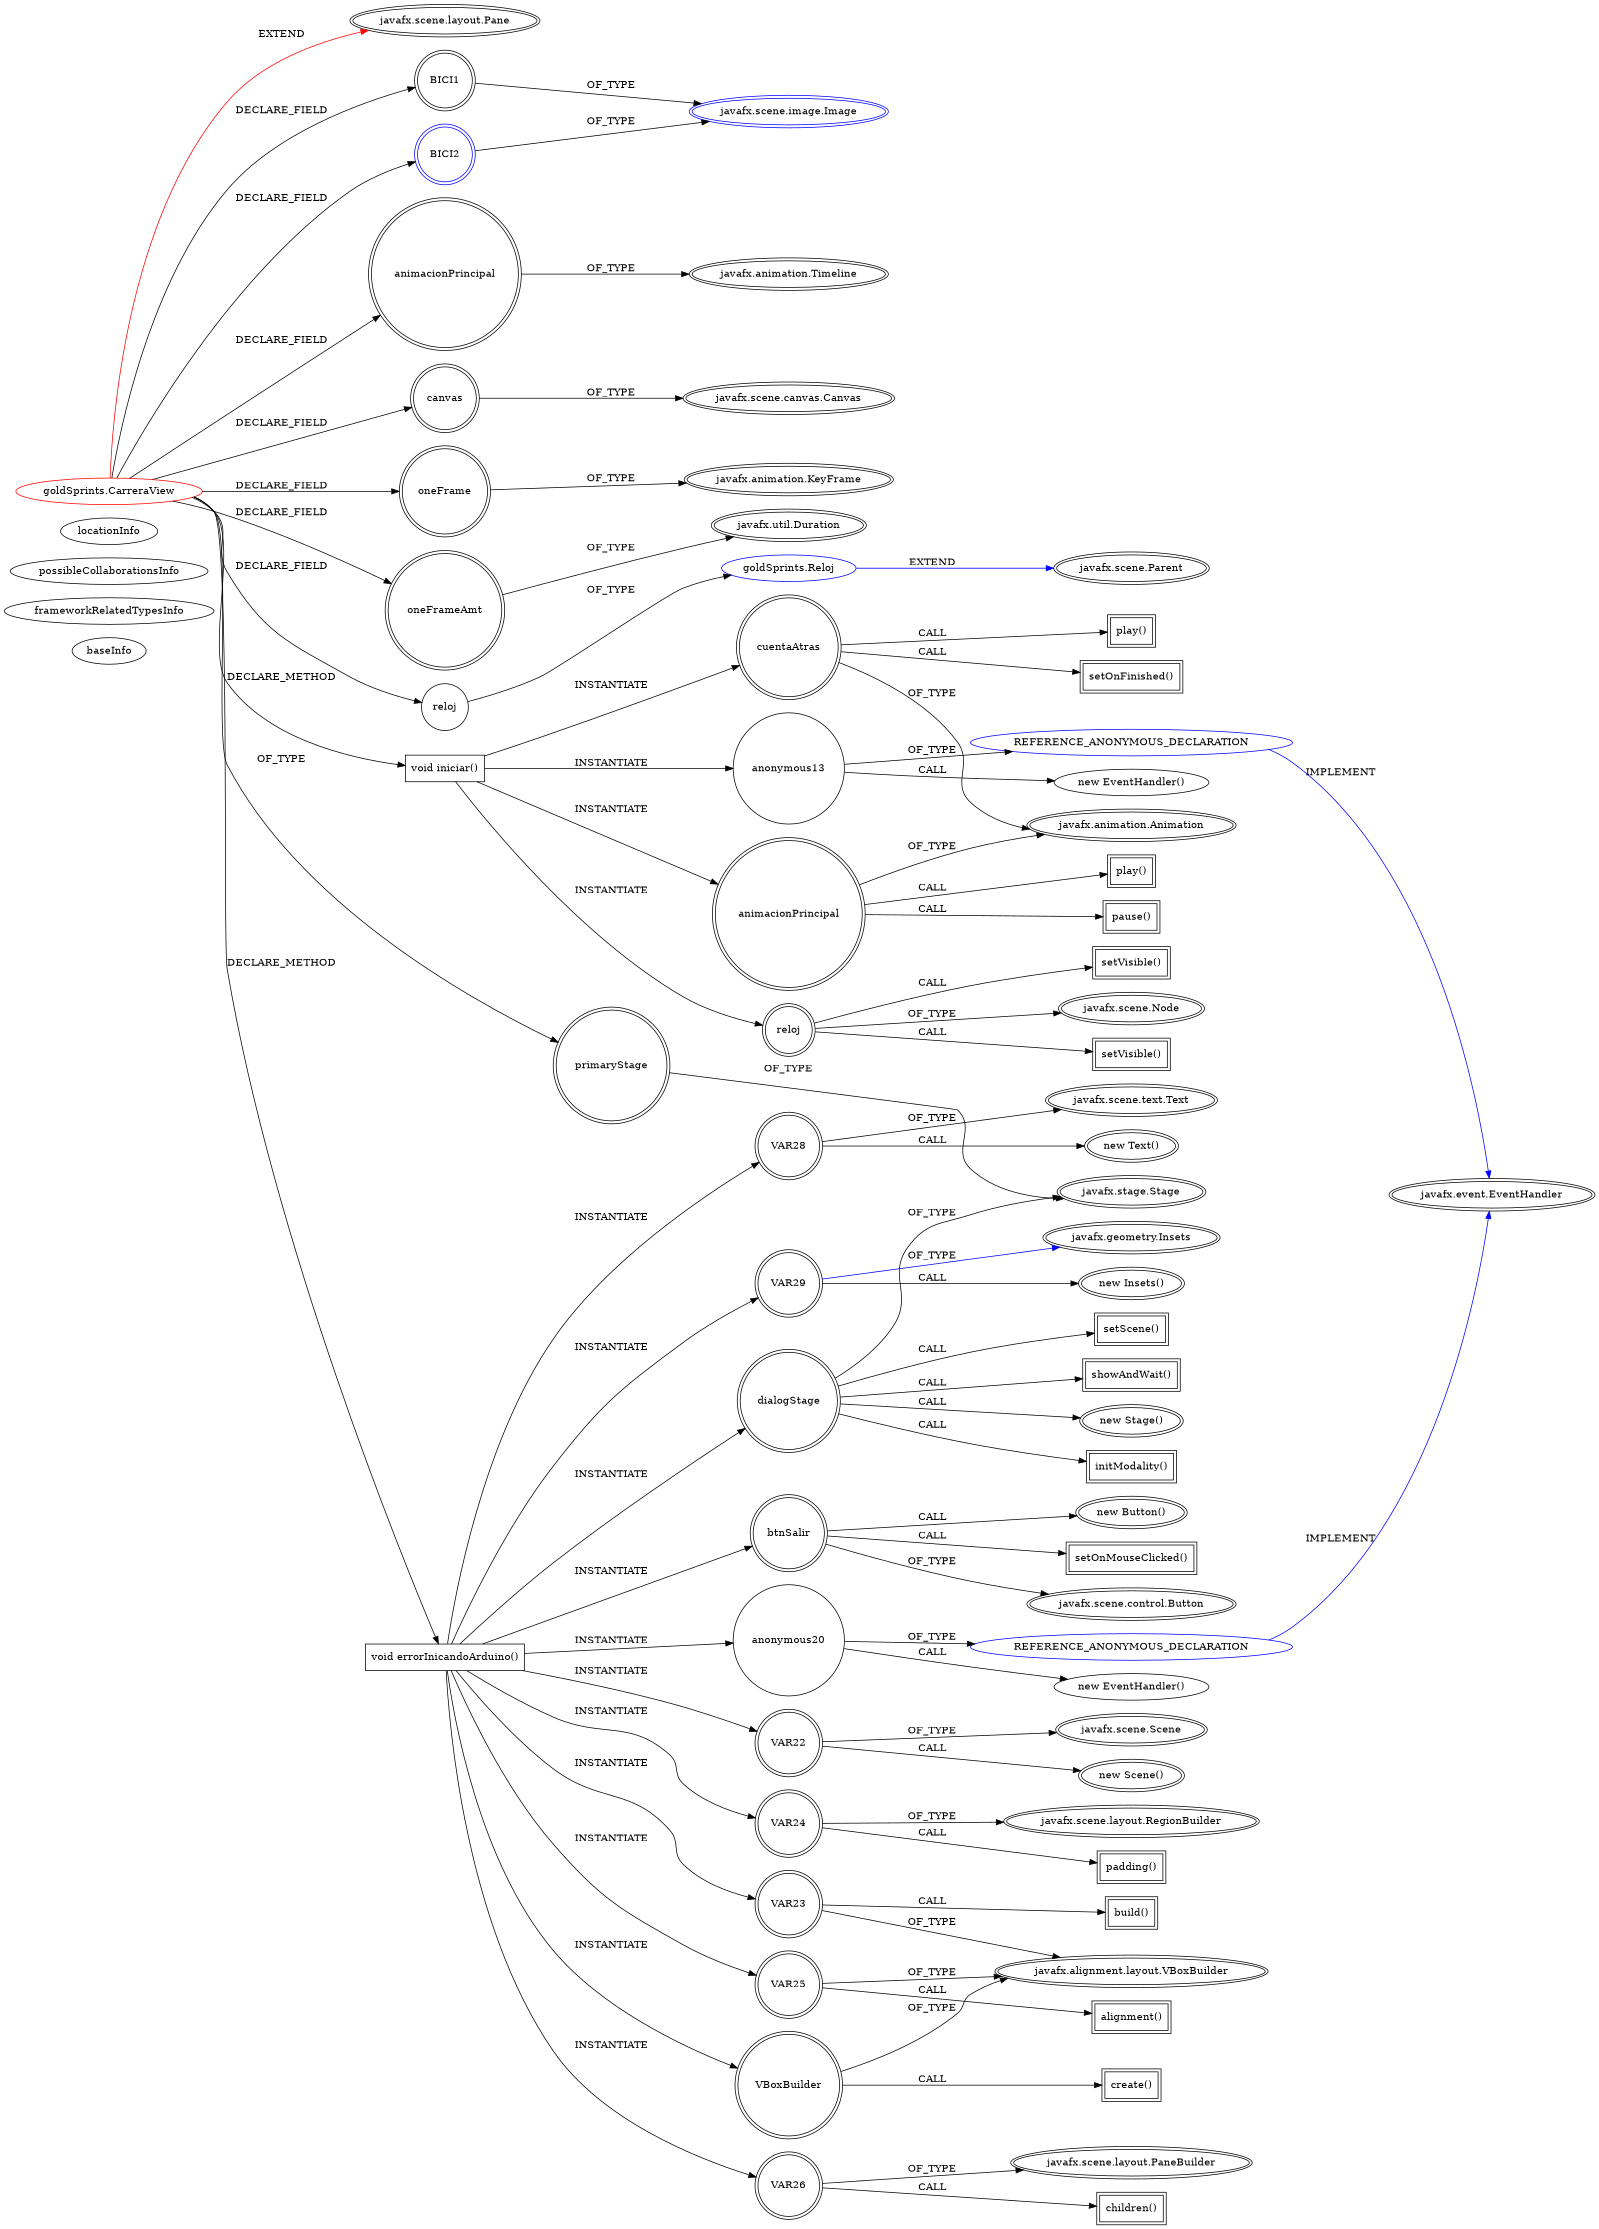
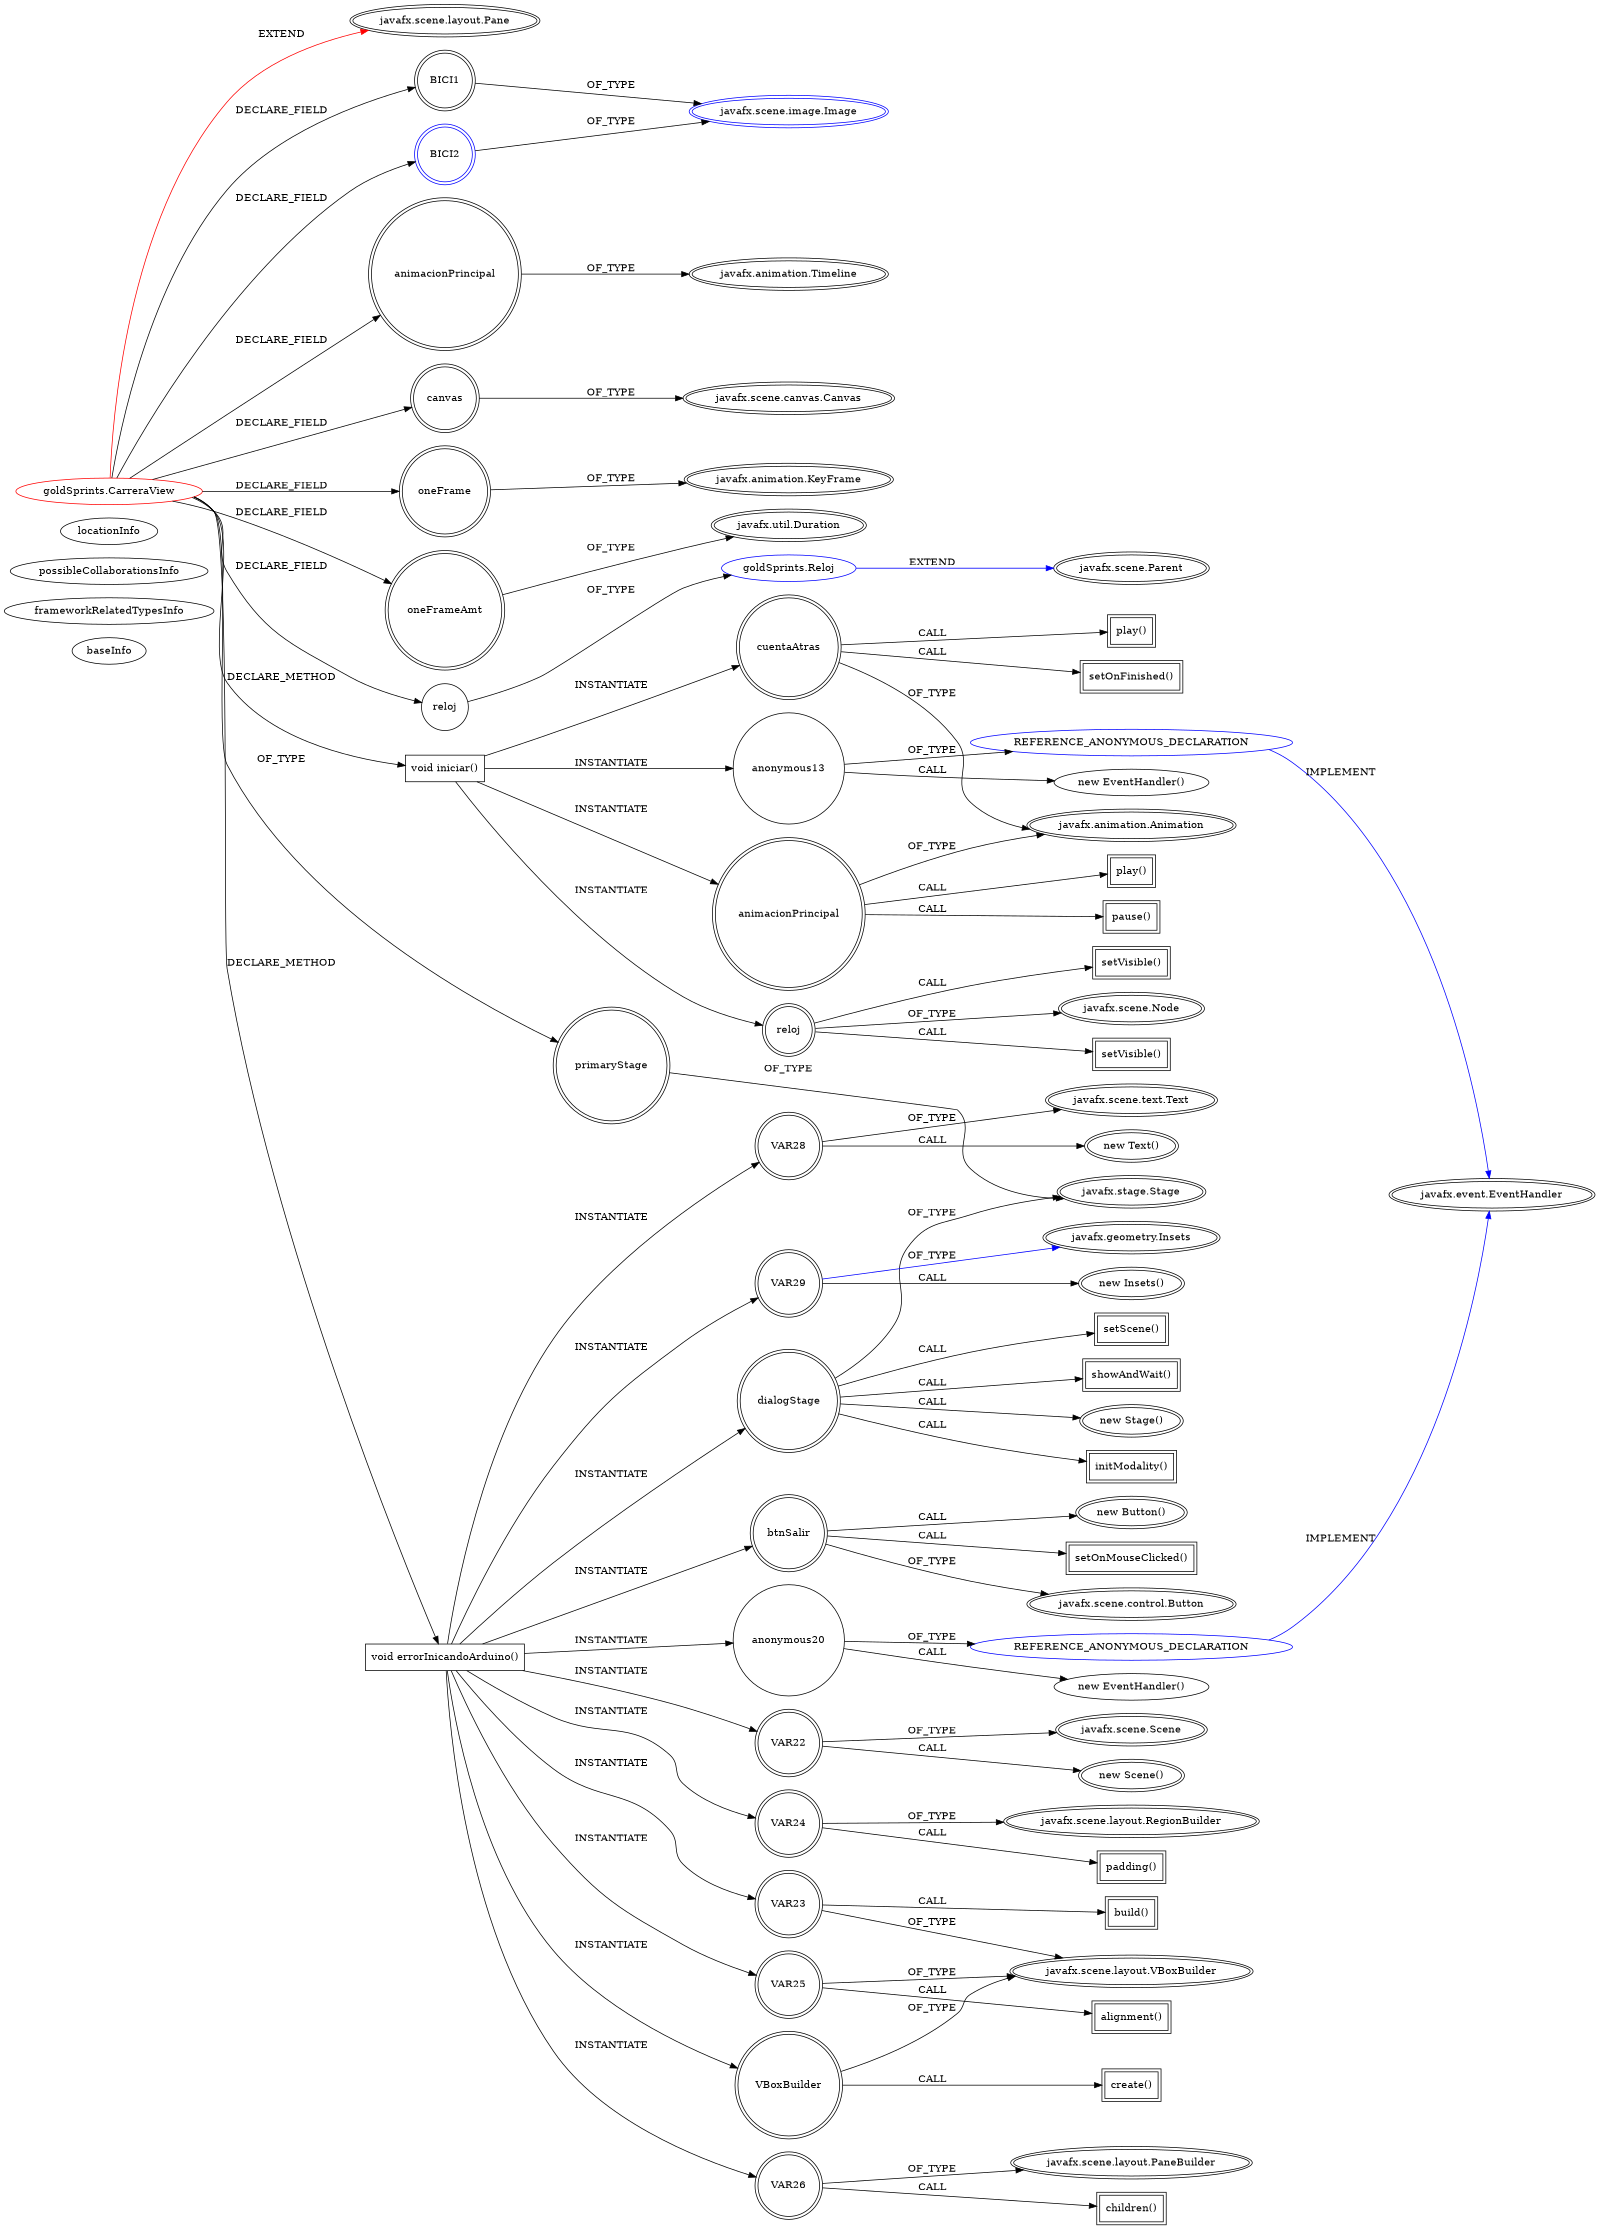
node "javafx.alignment.layout.VBoxBuilder": label "javafx.alignment.layout.VBoxBuilder" -> "javafx.scene.layout.VBoxBuilder"
